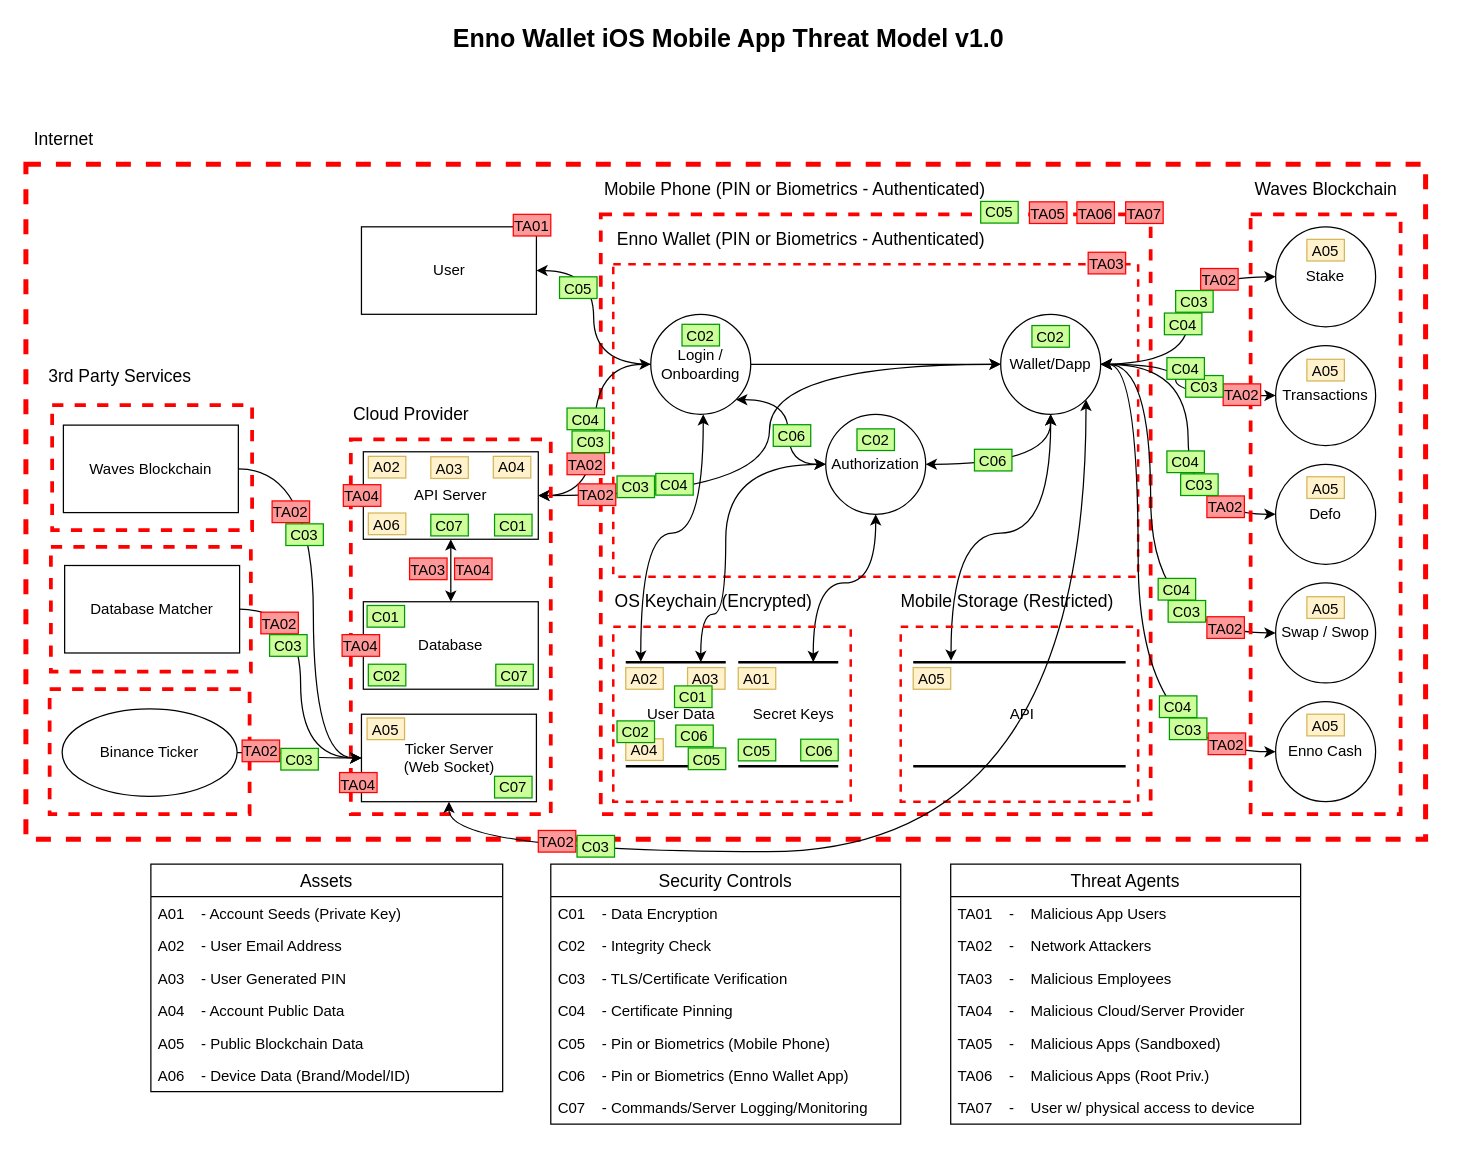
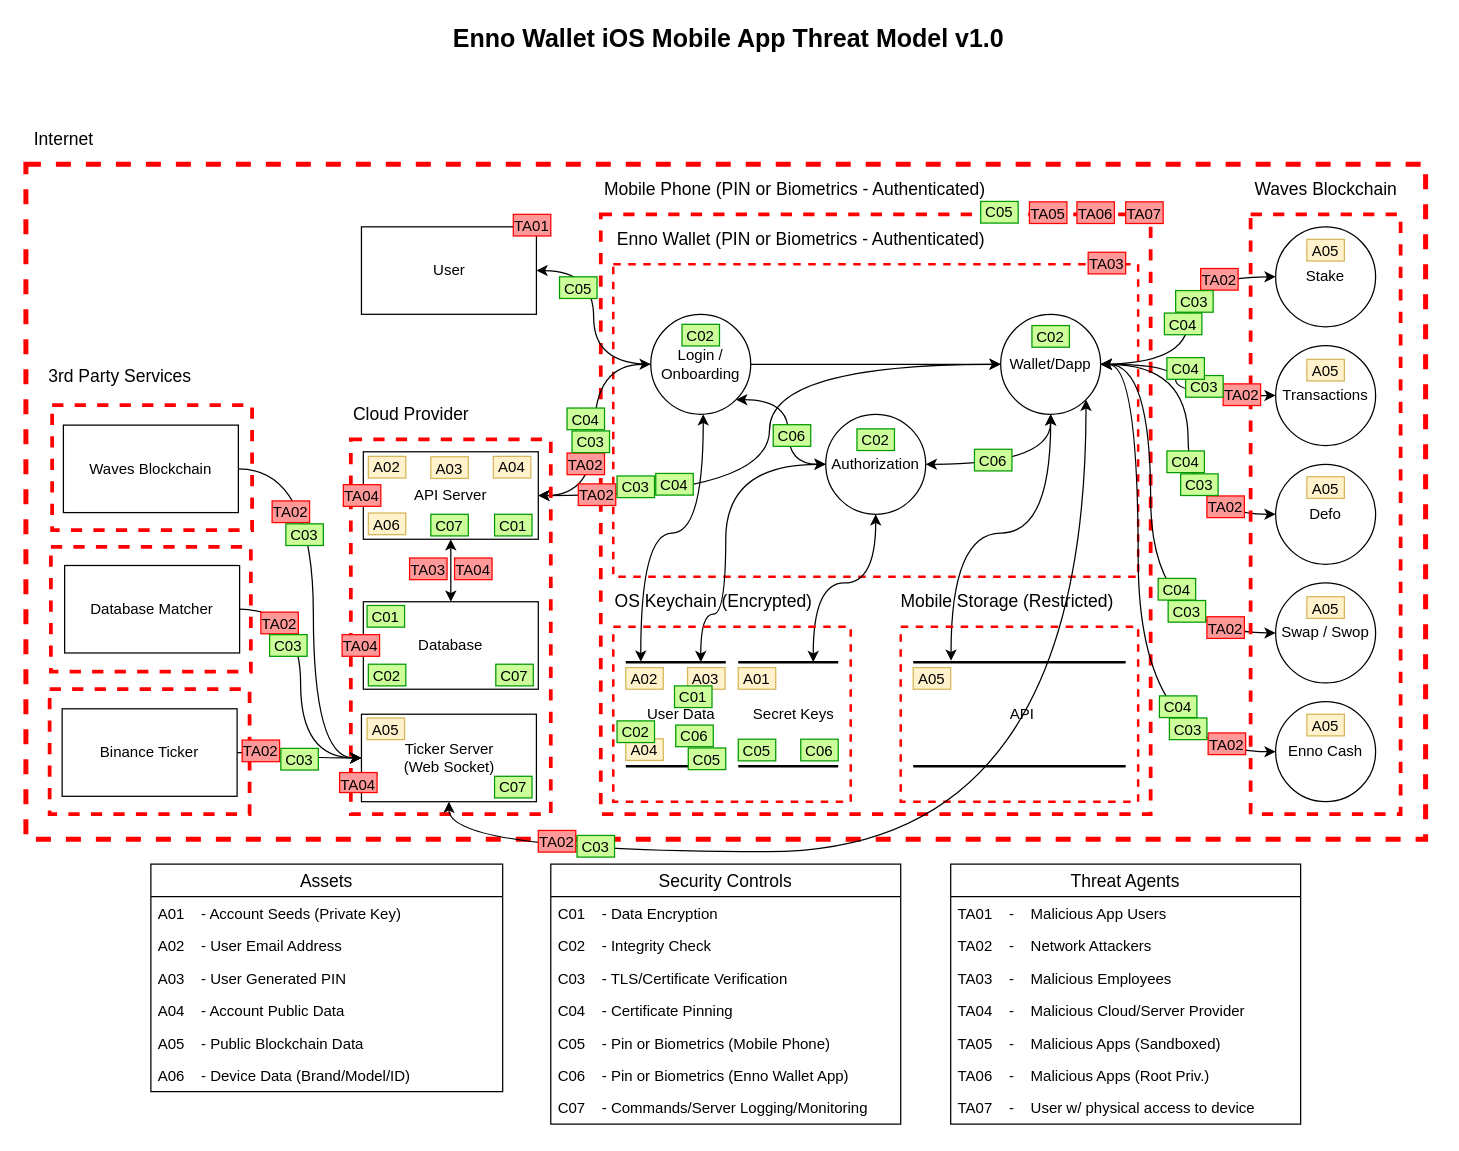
node "Binance Ticker": shape ellipse -> rectangle
